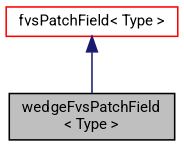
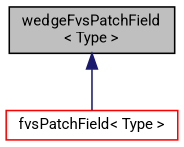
edge "wedgeFvsPatchField < Type >" -> "fvsPatchField< Type >": reversed
